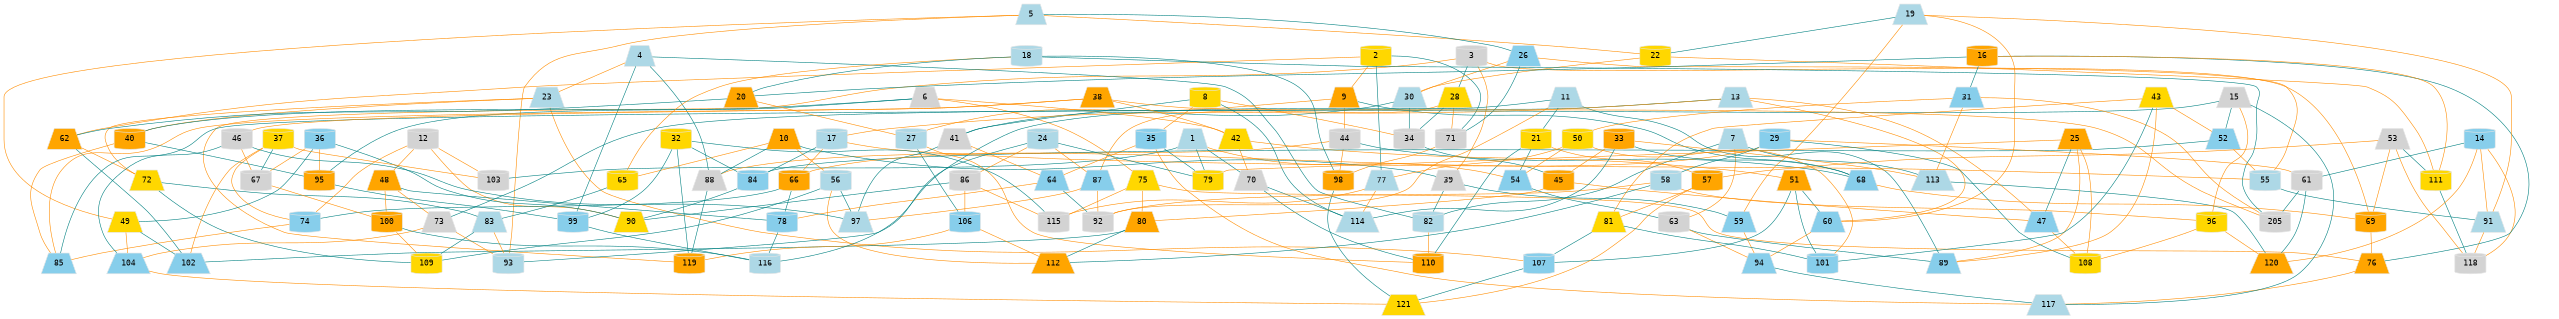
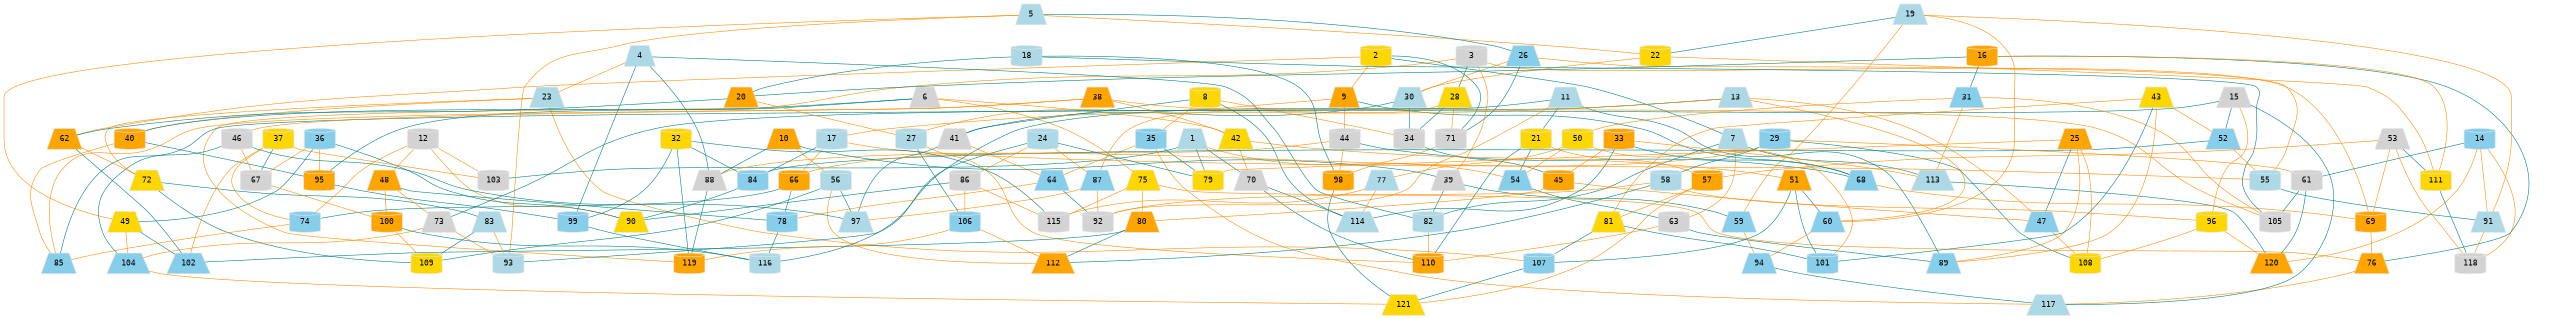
edge "2" -- "77": now "2" -- "7"
node "65": removed
node "205": label "205" -> "105"
edge "63" -- "94": now "63" -- "110"
